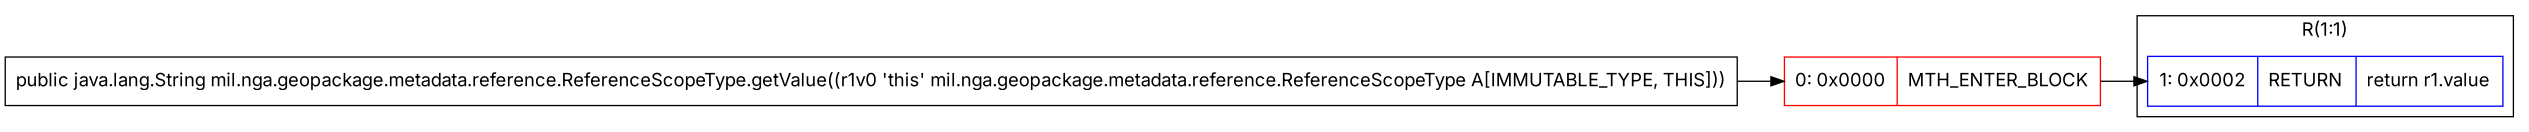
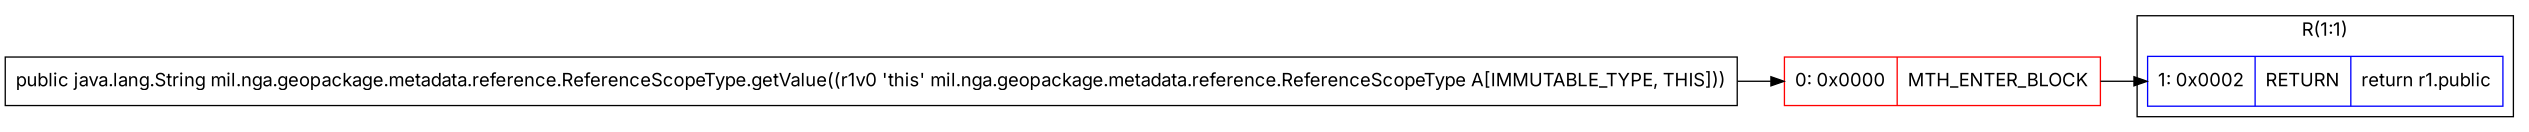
node "1: 0x0002": text "return r1.value" -> "return r1.public"
